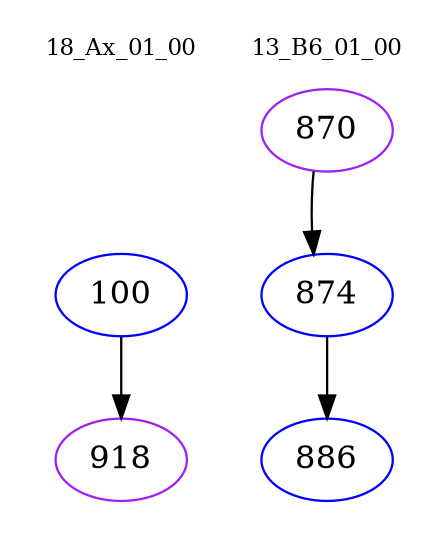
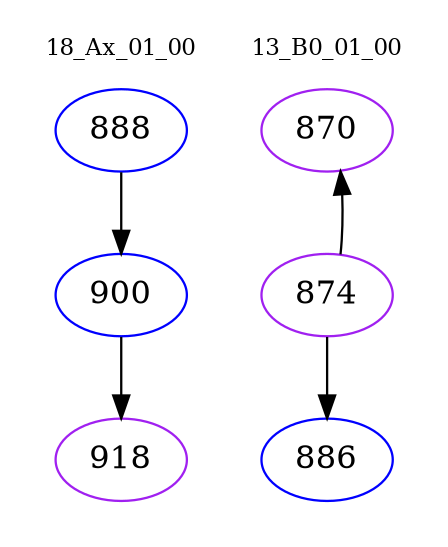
cluster "13_B6_01_00": label "13_B6_01_00" -> "13_B0_01_00"
node "888": added
edge "870" -> "874": reversed
node "100": label "100" -> "900"
node "874": color blue -> purple
